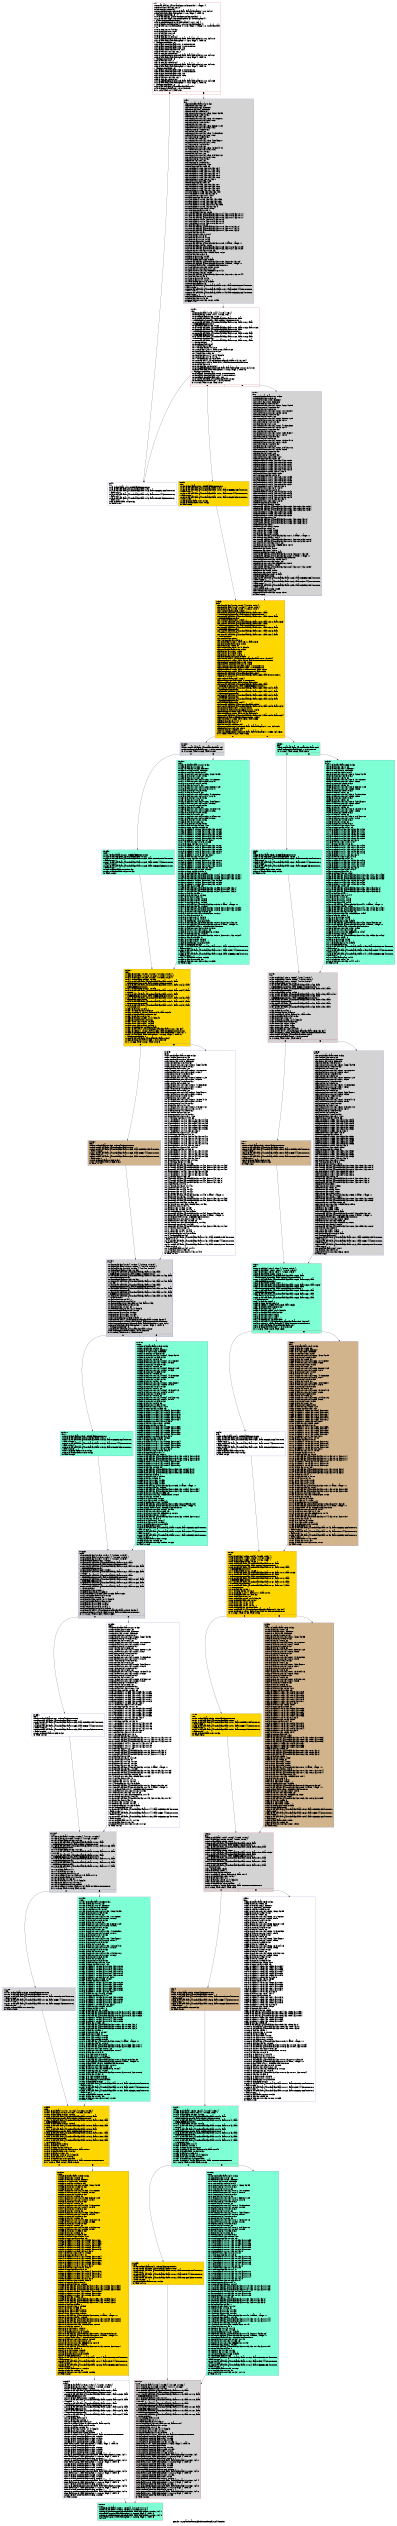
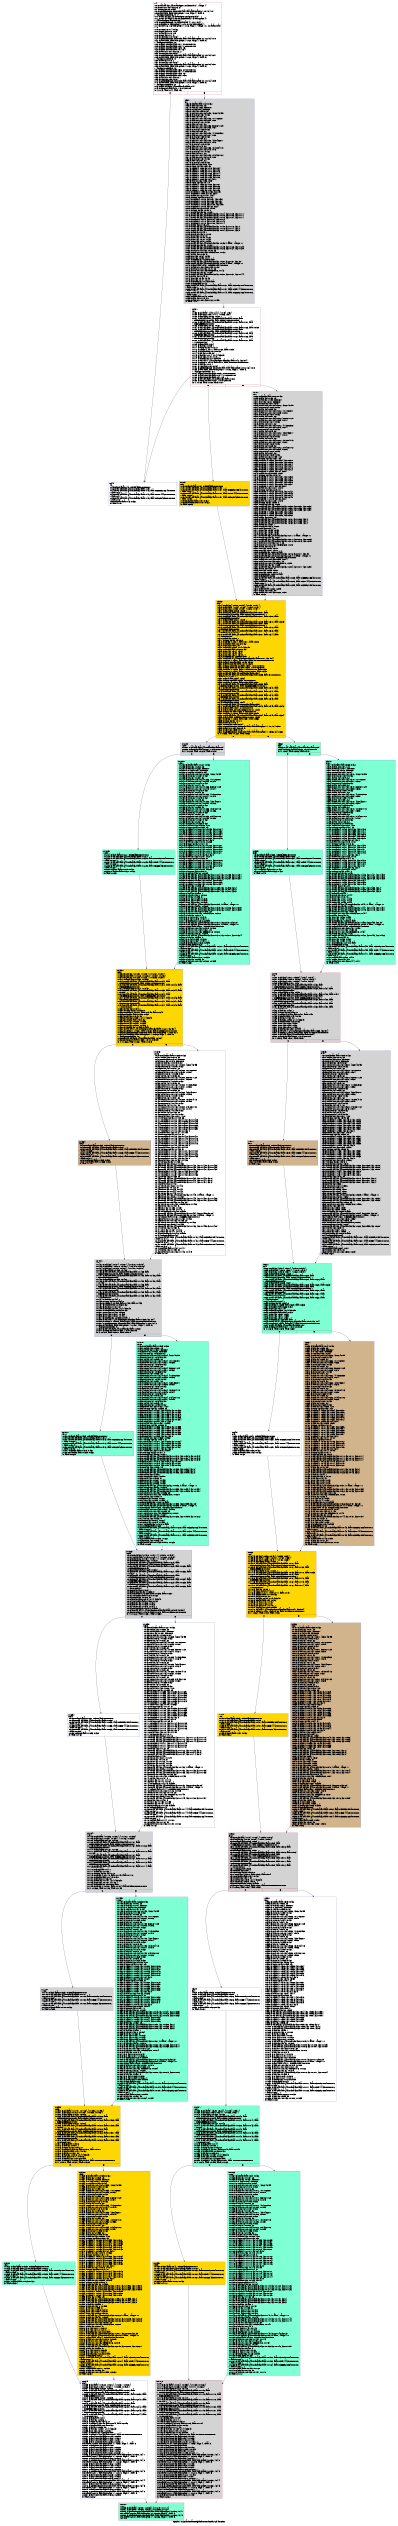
node "%796:": text "%822 = add nuw nsw i64 %820, %821" -> "%822 = add tail nsw i64 %820, %821"
node "%924:": fillcolor tan -> white
node "%1921:": added
